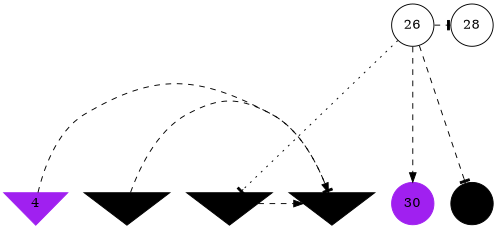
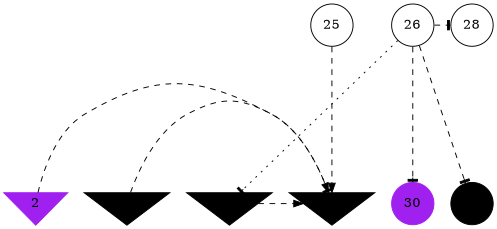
node "25": added
edge "26" -> "30": arrowhead normal -> tee
node "4": label "4" -> "2"
